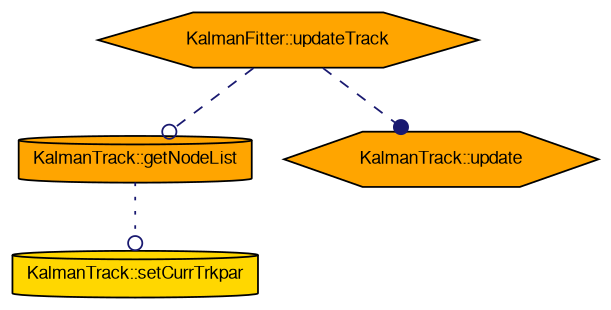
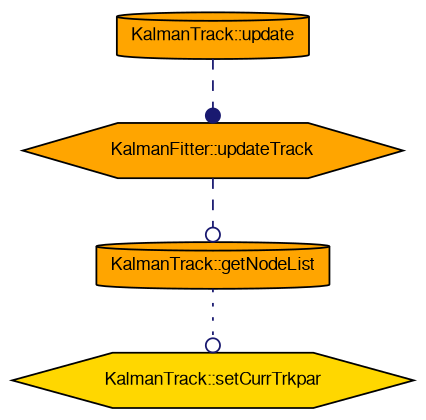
edge "KalmanFitter::updateTrack" -> "KalmanTrack::update": reversed
node "KalmanTrack::update": shape hexagon -> cylinder
node "KalmanTrack::setCurrTrkpar": shape cylinder -> hexagon
